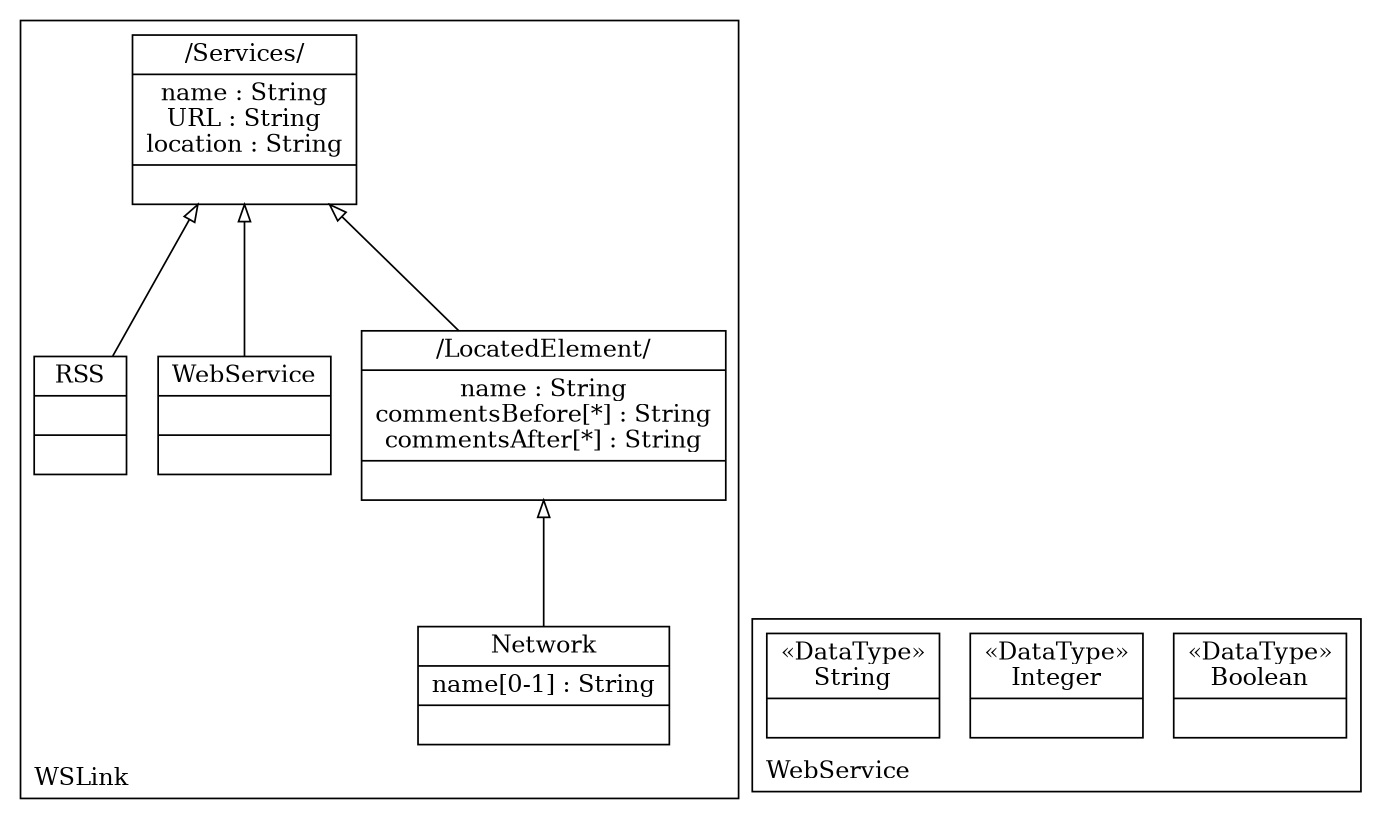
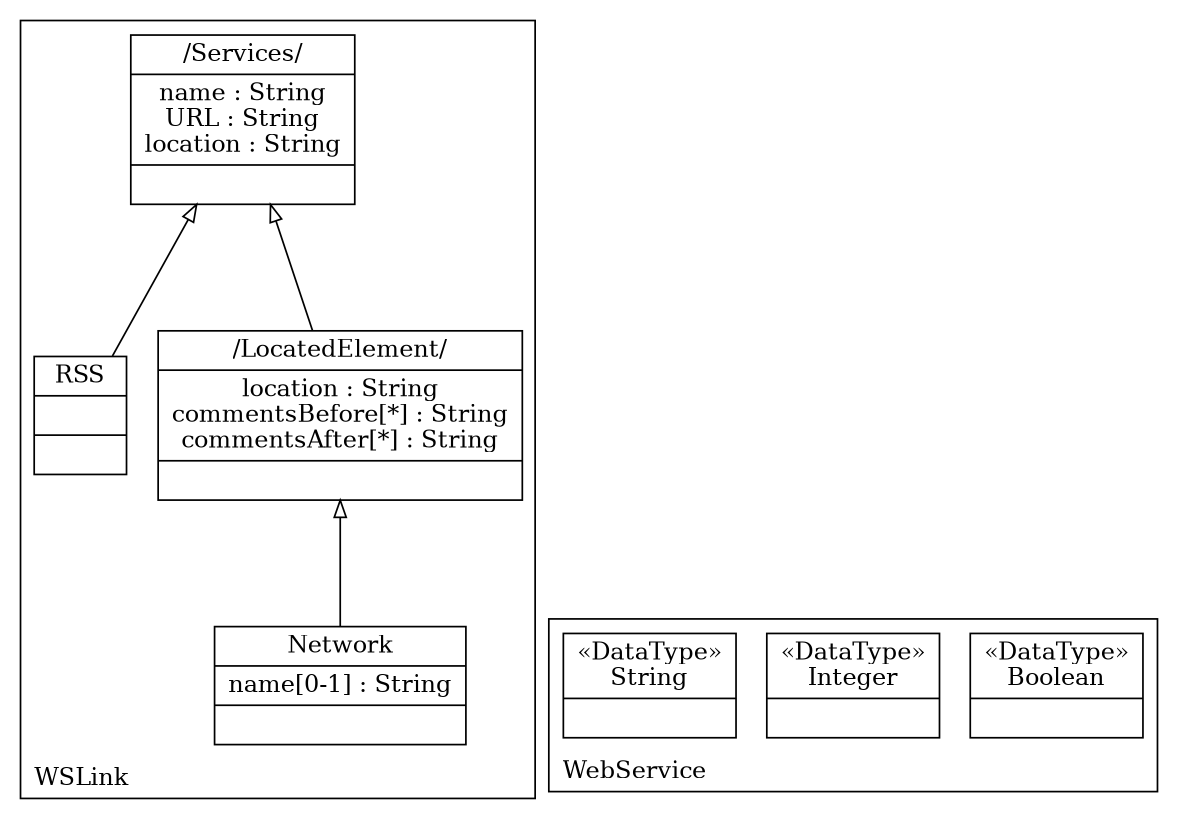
node "/LocatedElement/": text "name : String" -> "location : String"
node "WebService": removed
